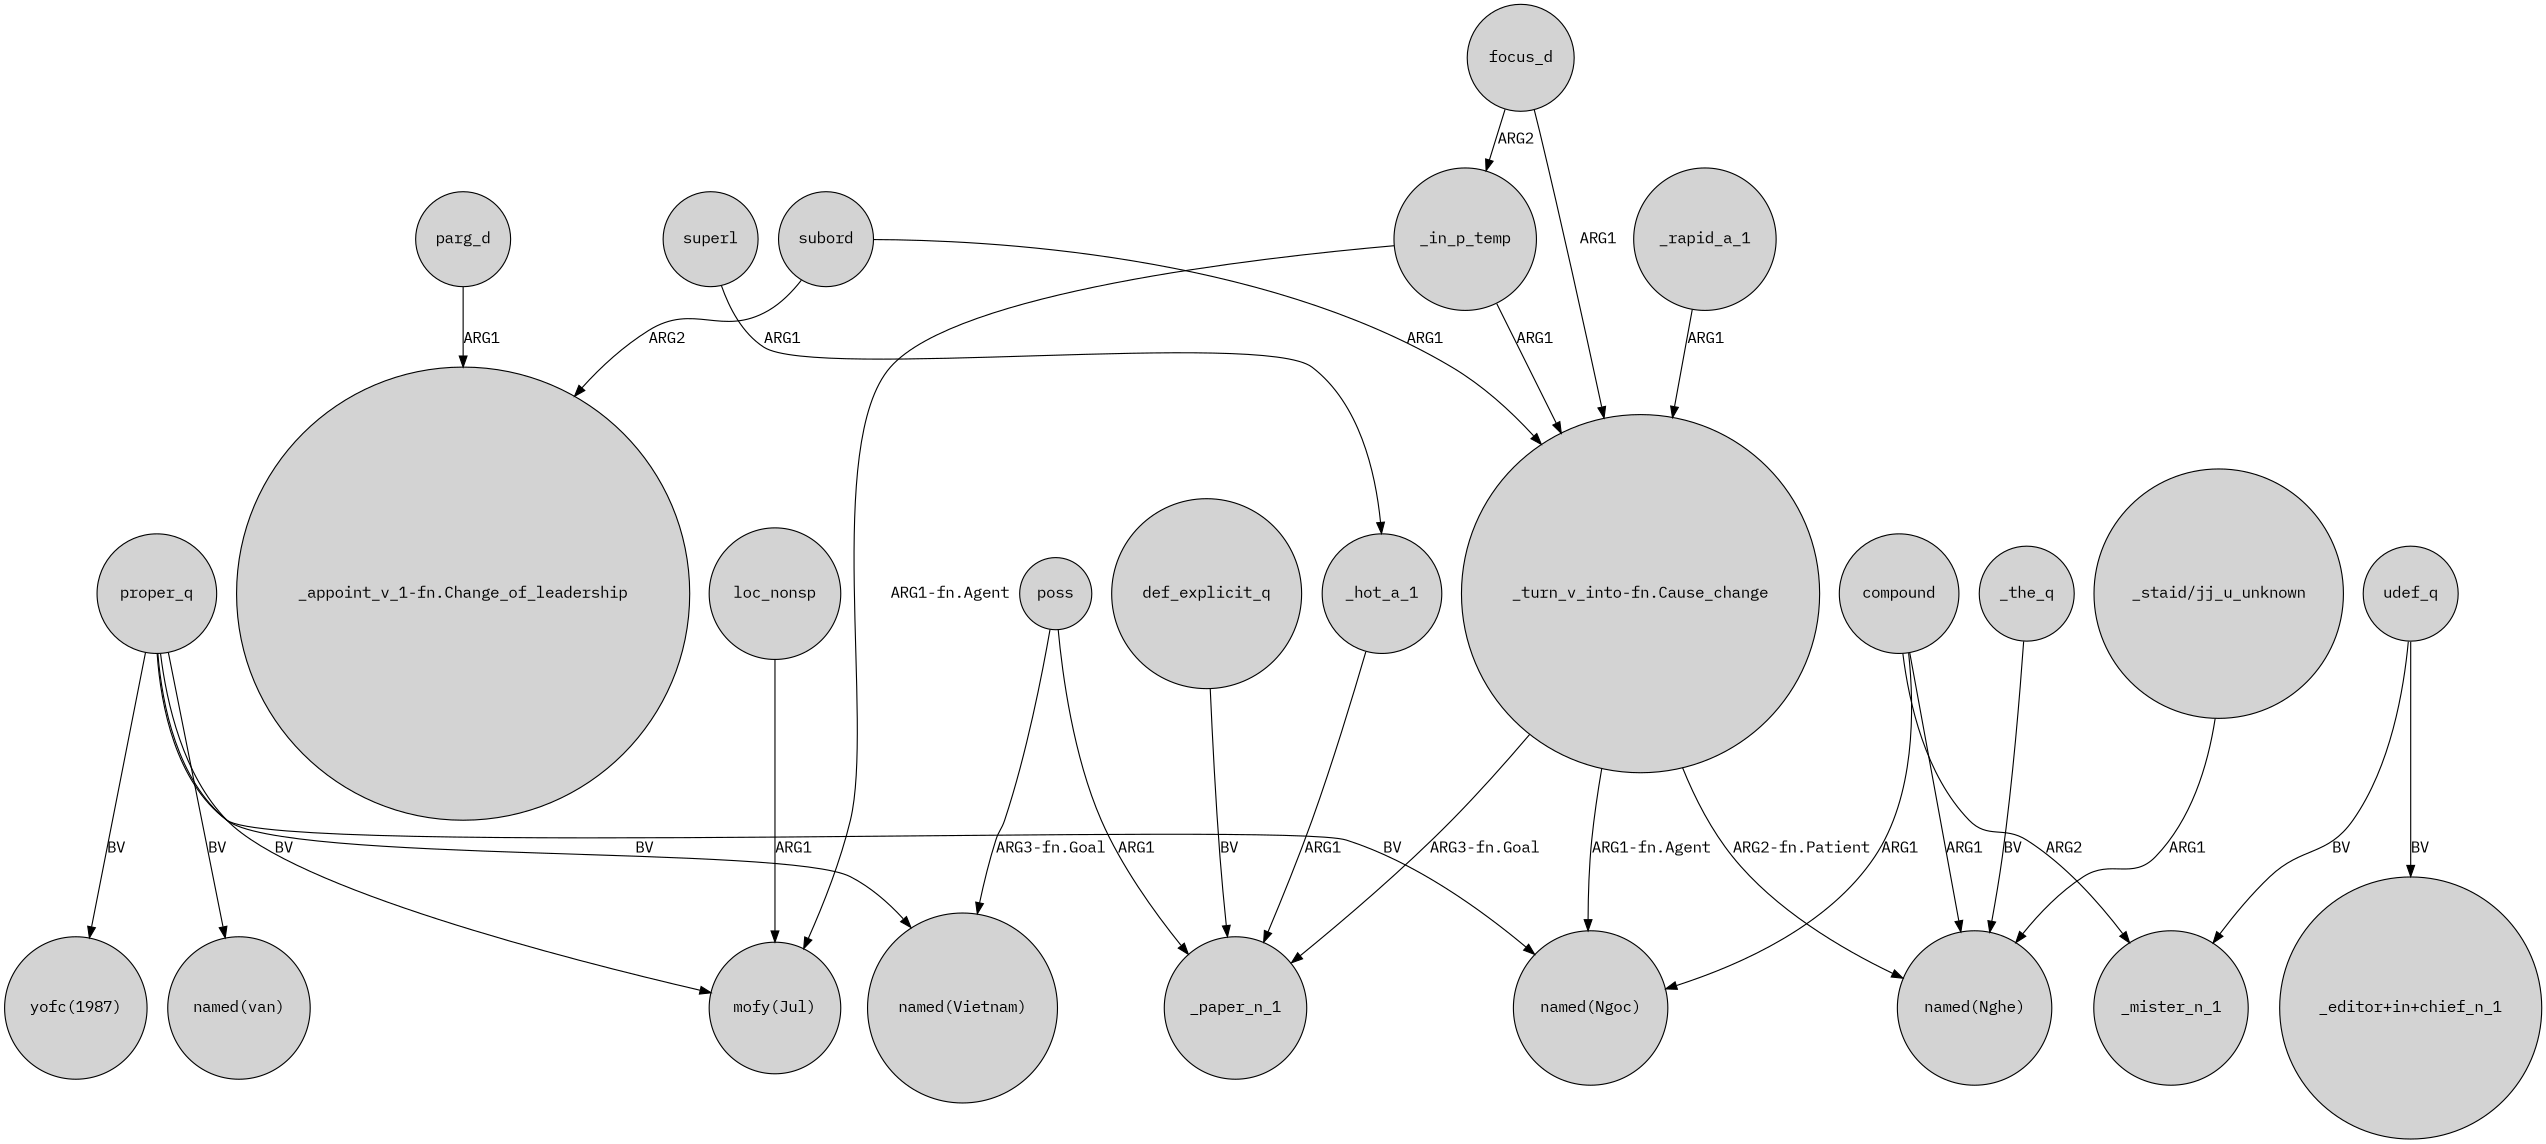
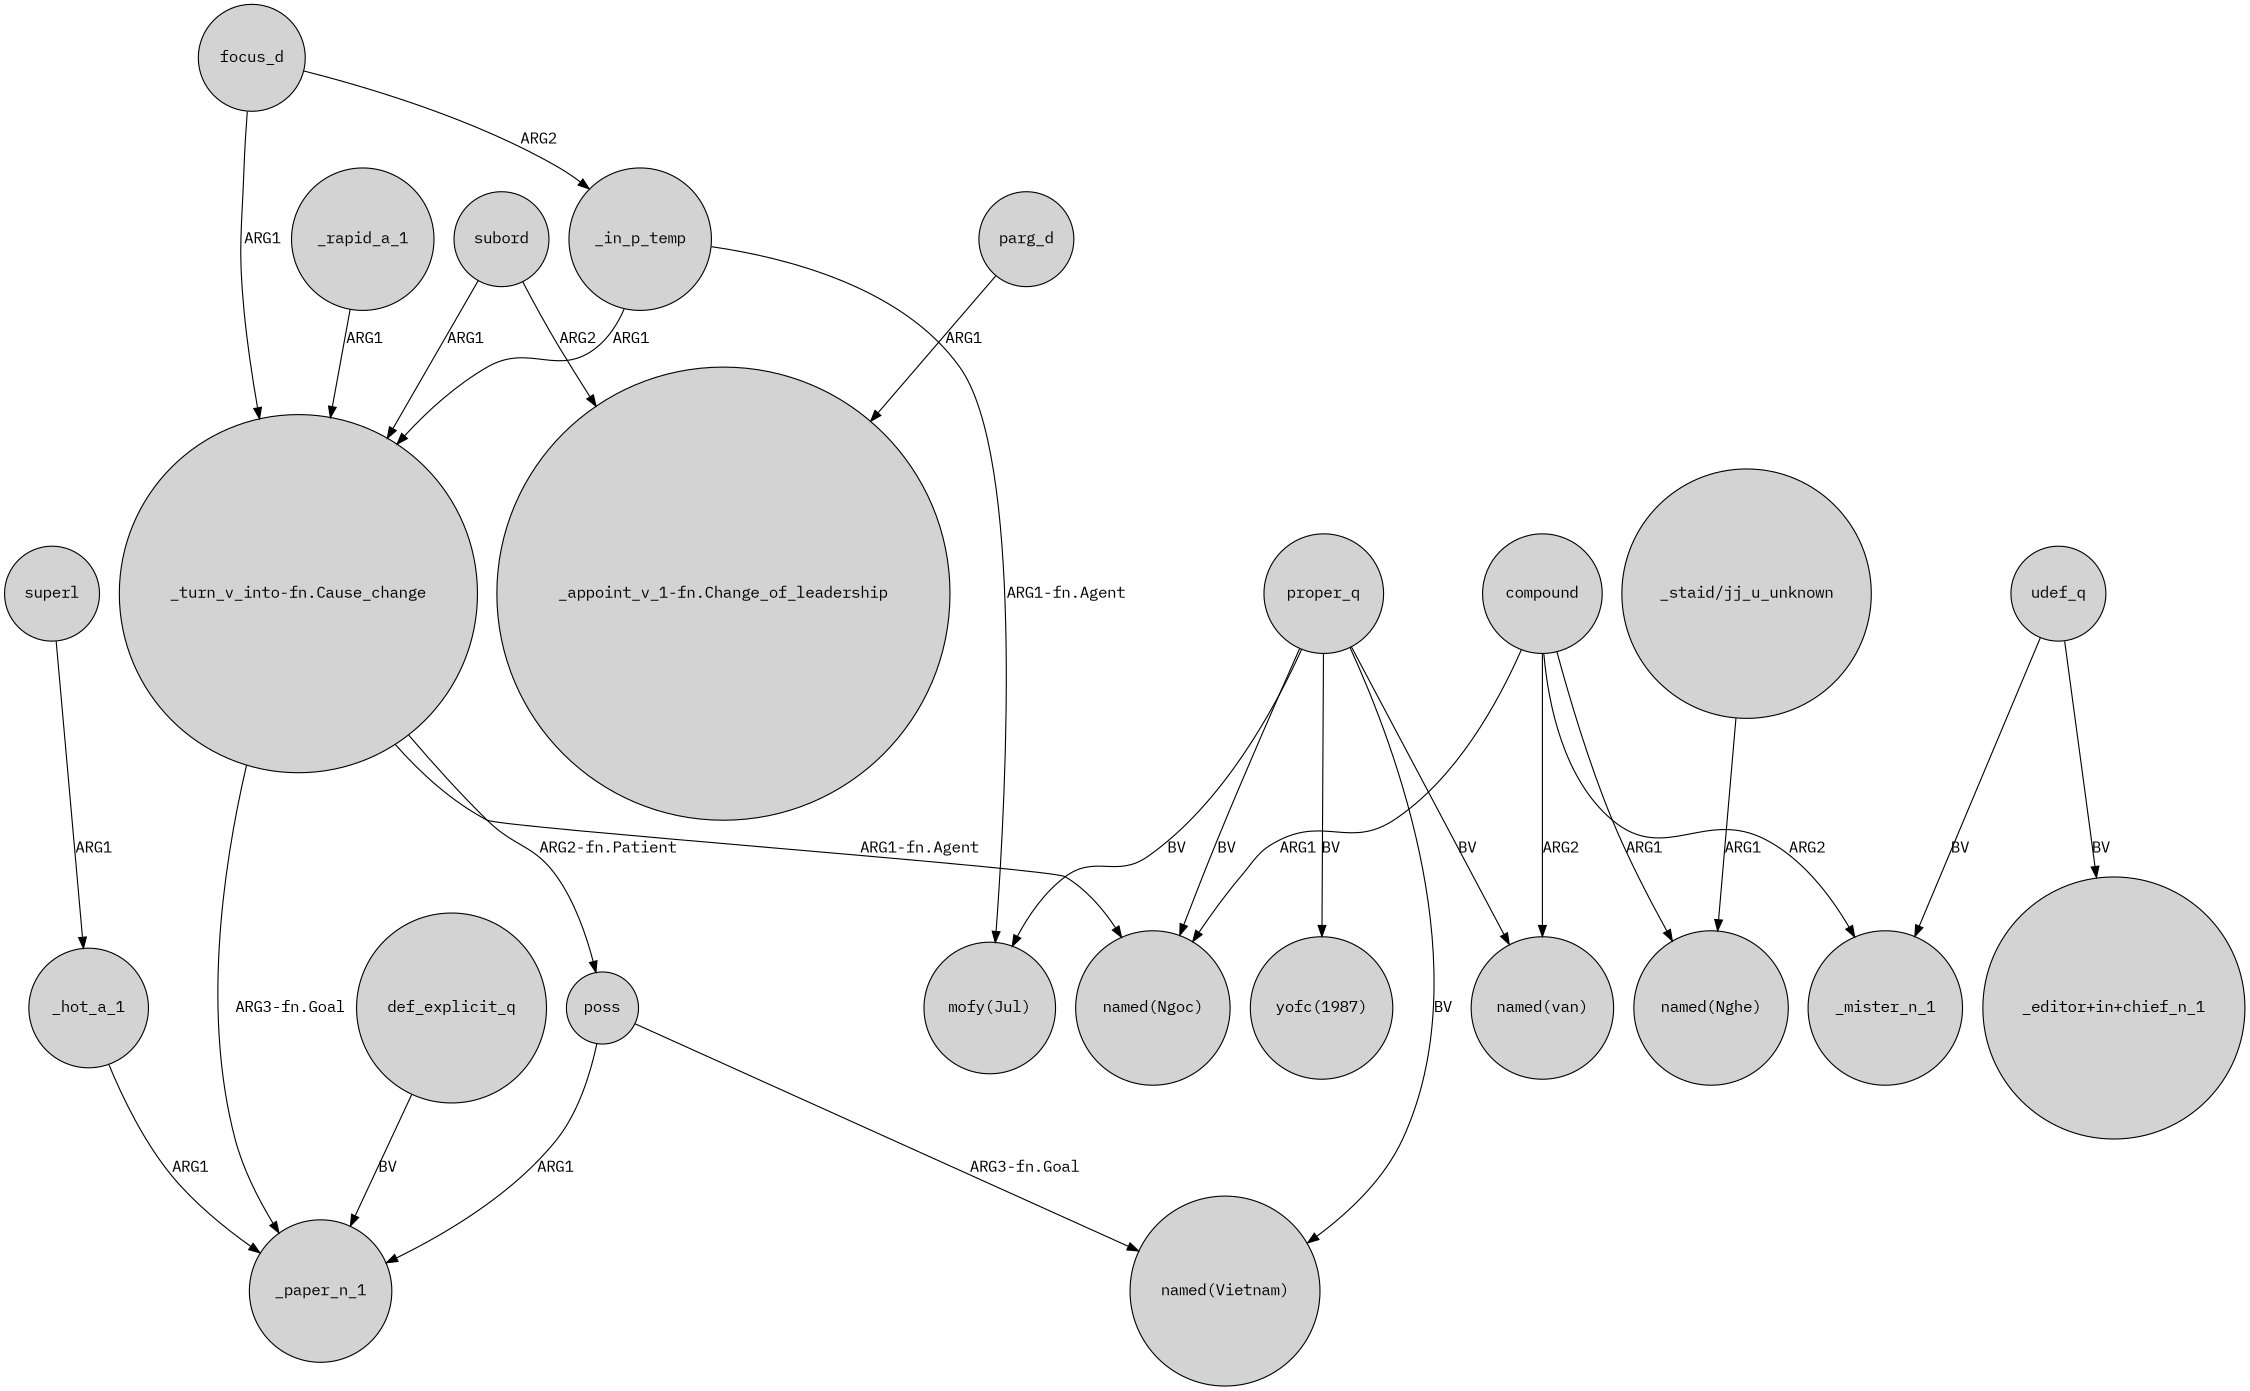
node "loc_nonsp": removed
node "_the_q": removed
edge "compound" -> "named(van)": added, label "ARG2"
edge "_turn_v_into-fn.Cause_change" -> "named(Nghe)": now "_turn_v_into-fn.Cause_change" -> "poss"
